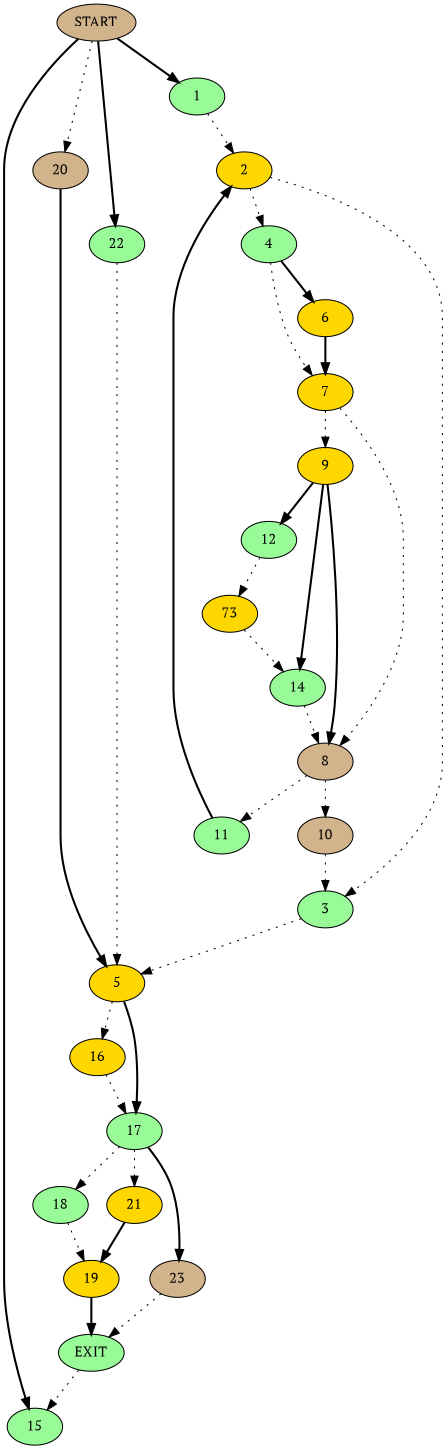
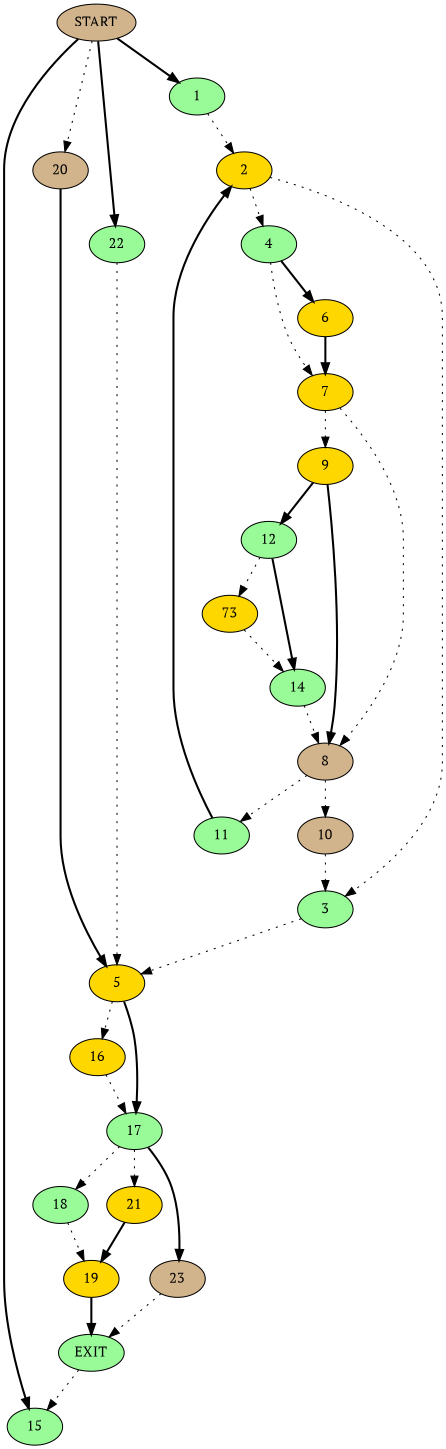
edge "9" -> "14": now "12" -> "14"
